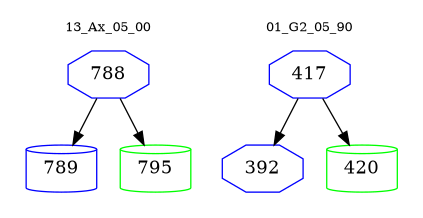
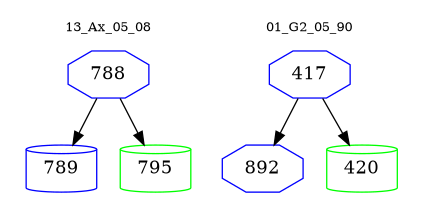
cluster "13_Ax_05_00": label "13_Ax_05_00" -> "13_Ax_05_08"
node "392": label "392" -> "892"
